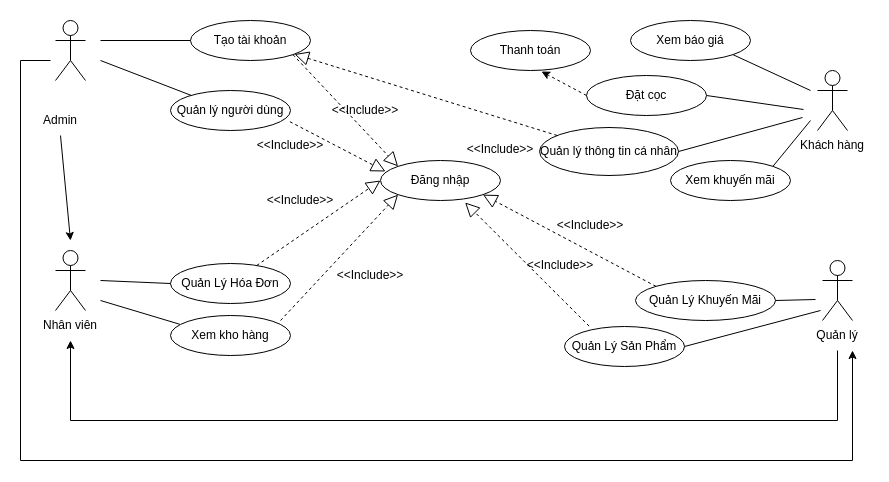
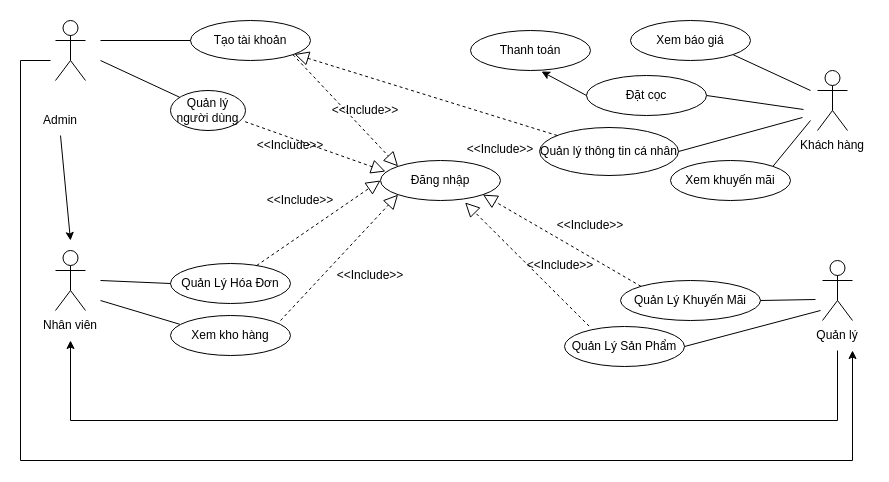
edge "Đặt cọc" -> "Thanh toán": style dashed -> solid
node "Quản lý người dùng": size 120x40 -> 75x40
node "Quản Lý Khuyến Mãi": moved (706, 301) -> (691, 301)
